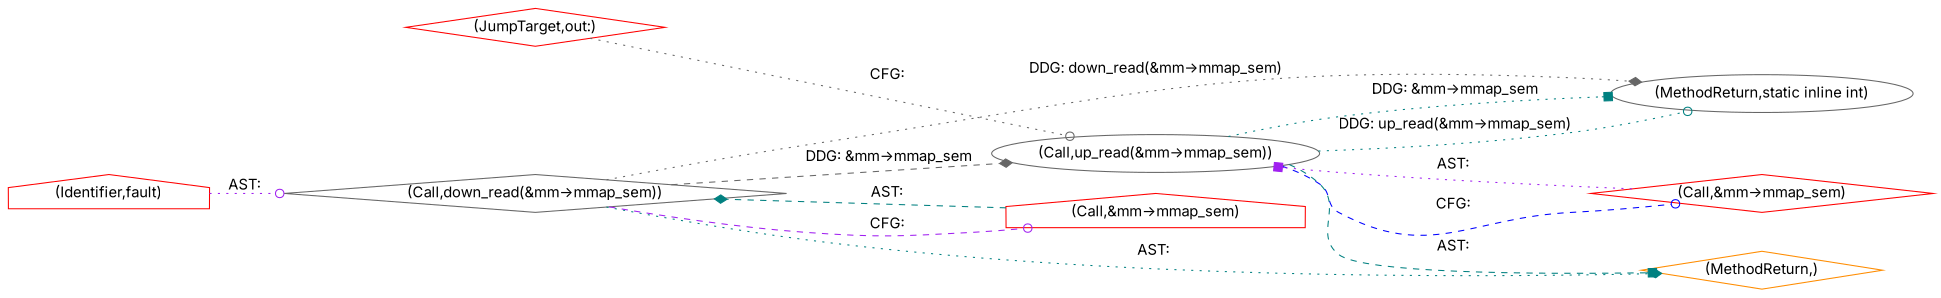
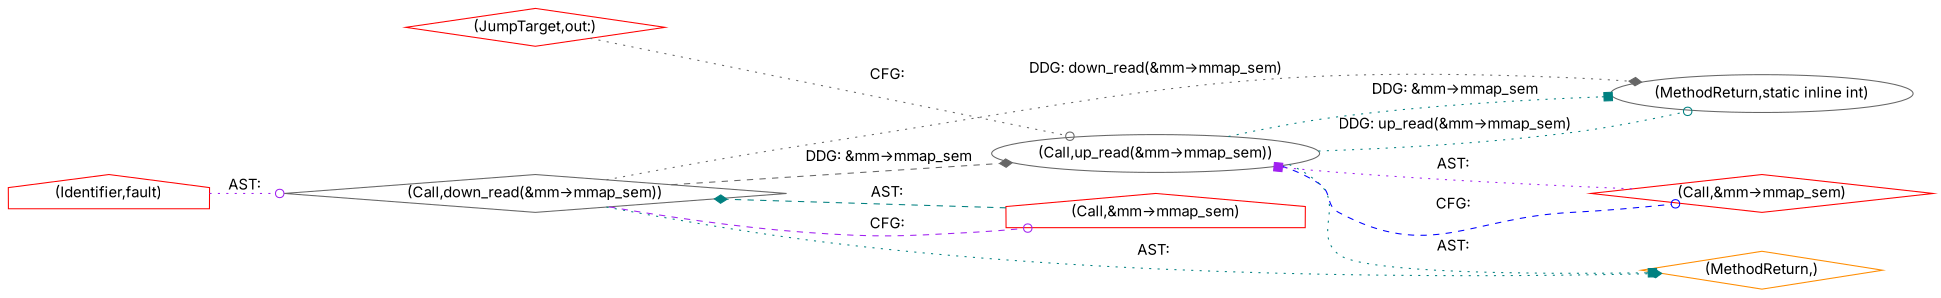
edge "(Call,up_read(&mm->mmap_sem))" -> "(MethodReturn,)": style dashed -> dotted
